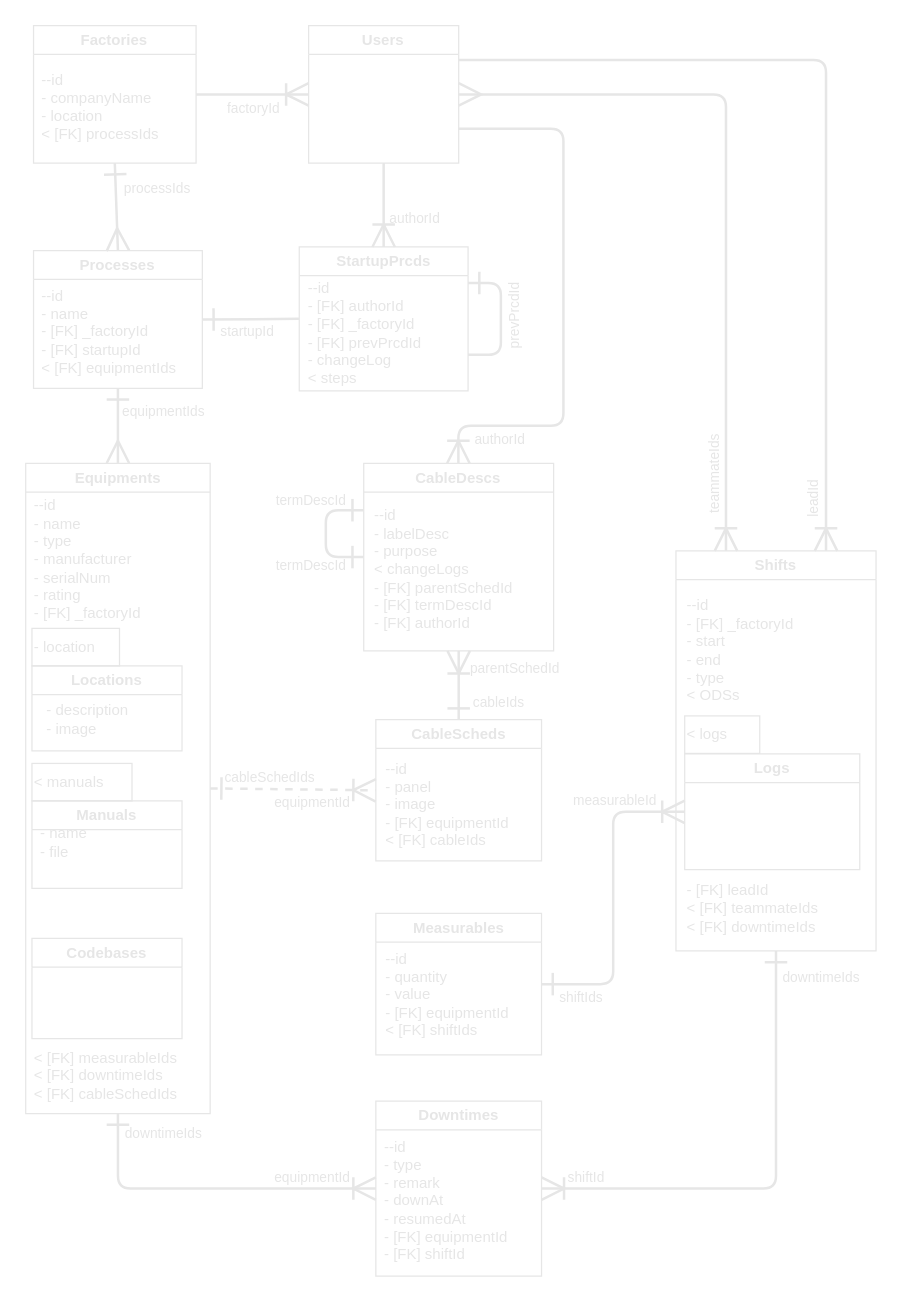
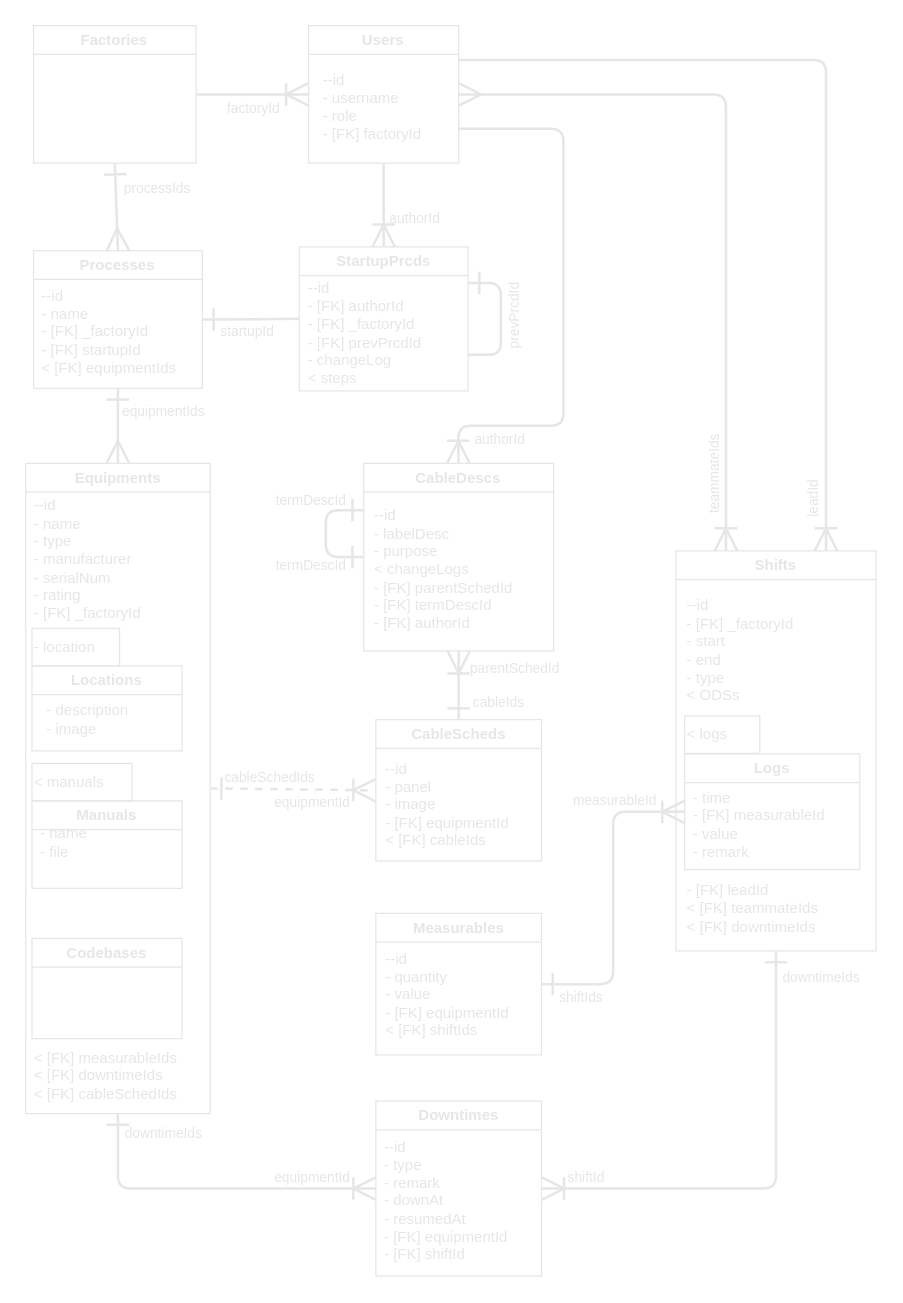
node "--id - companyName - location < [FK] processIds": removed
node "--id - username - role - [FK] factoryId": added
node "- time - [FK] measurableId - value - remark": added
